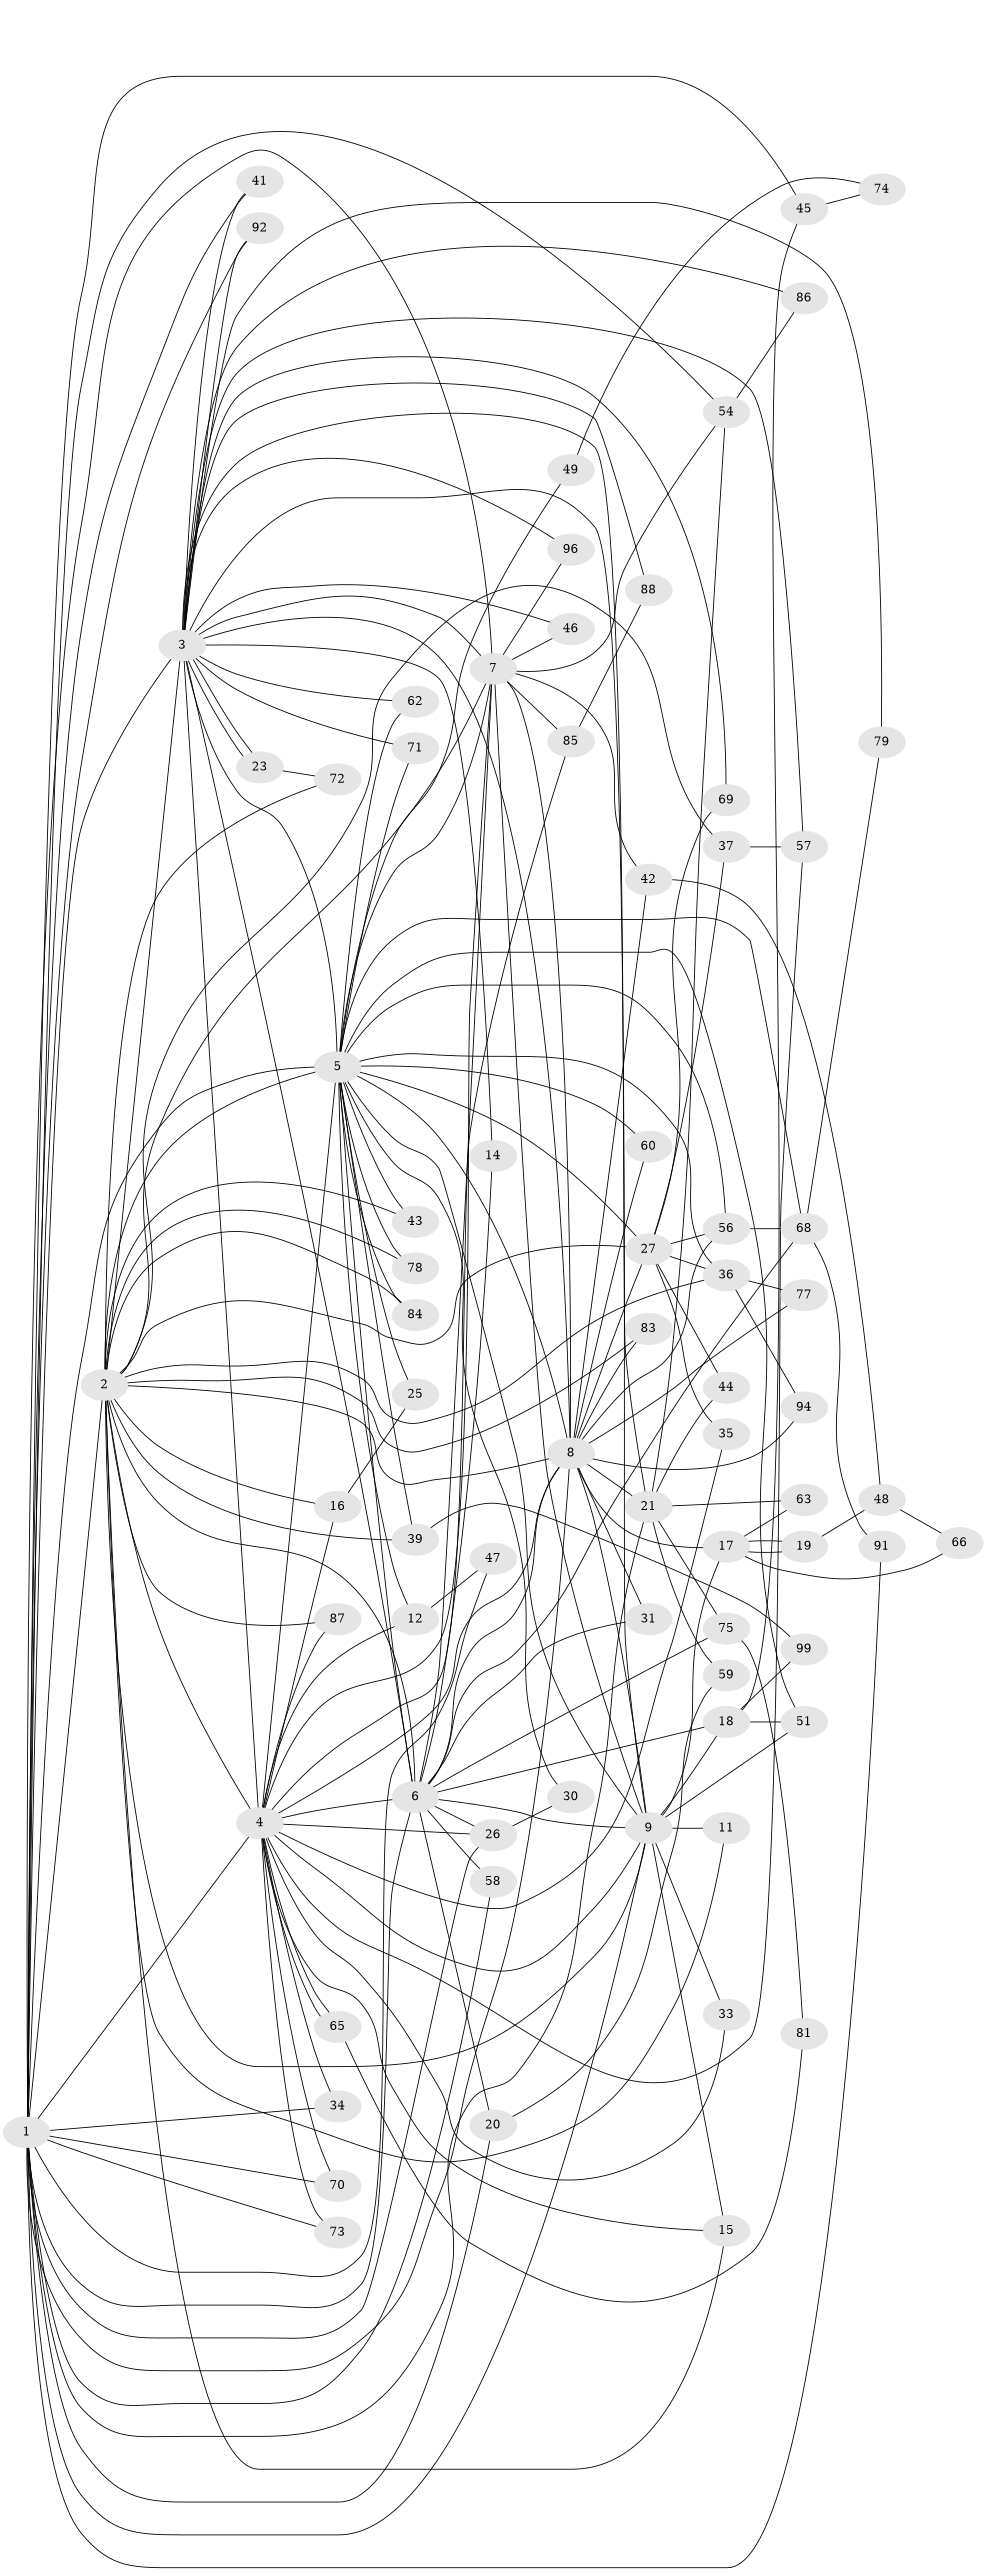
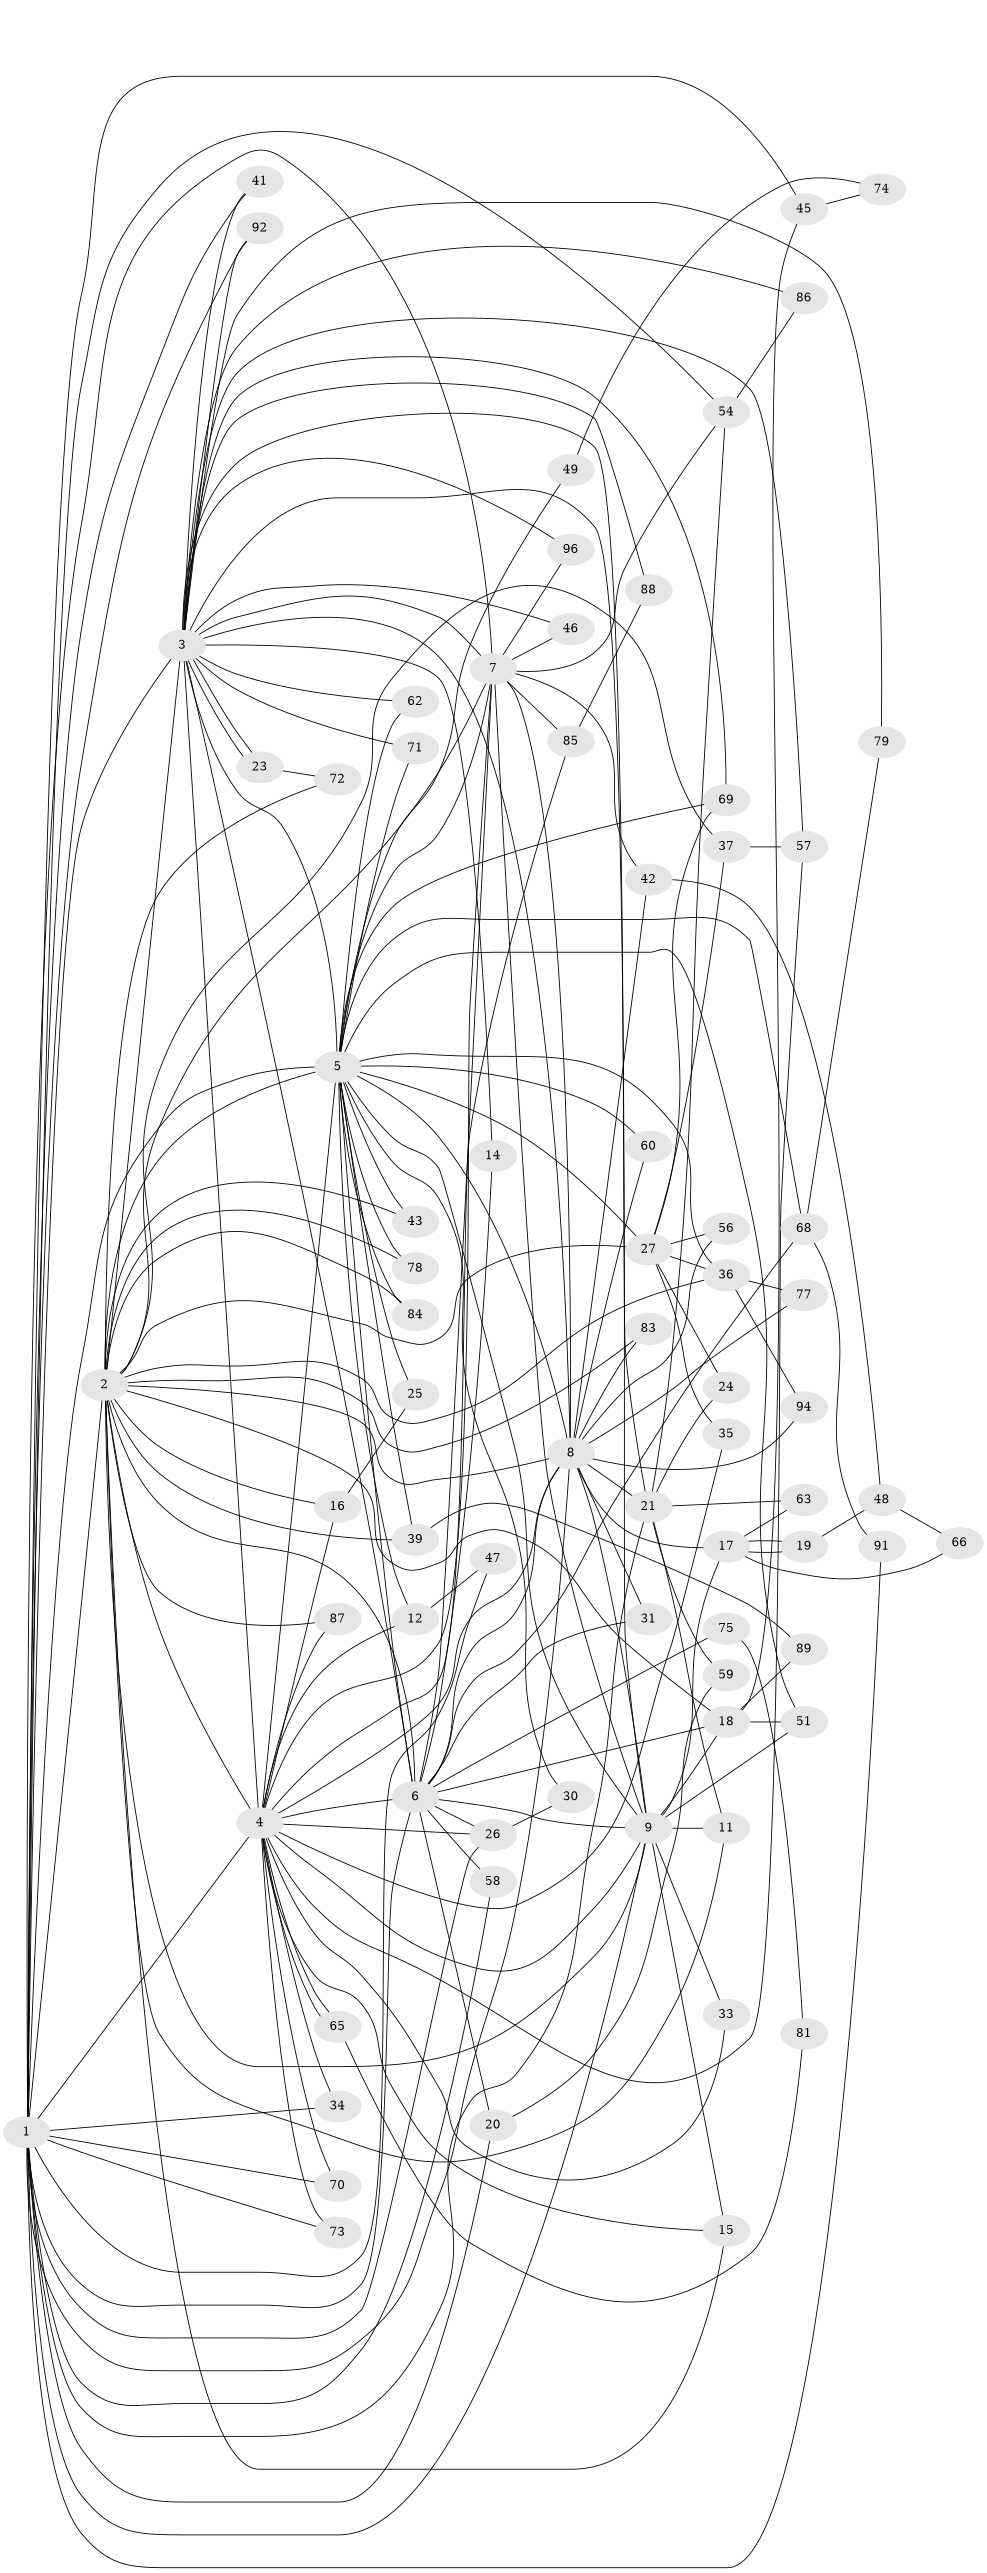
edge "5" -- "56": now "5" -- "69"
edge "56" -- "68": removed
edge "27" -- "8": removed
node "44": label "44" -> "24"
edge "21" -- "75": now "21" -- "11"
edge "2" -- "18": added
node "99": label "99" -> "89"
